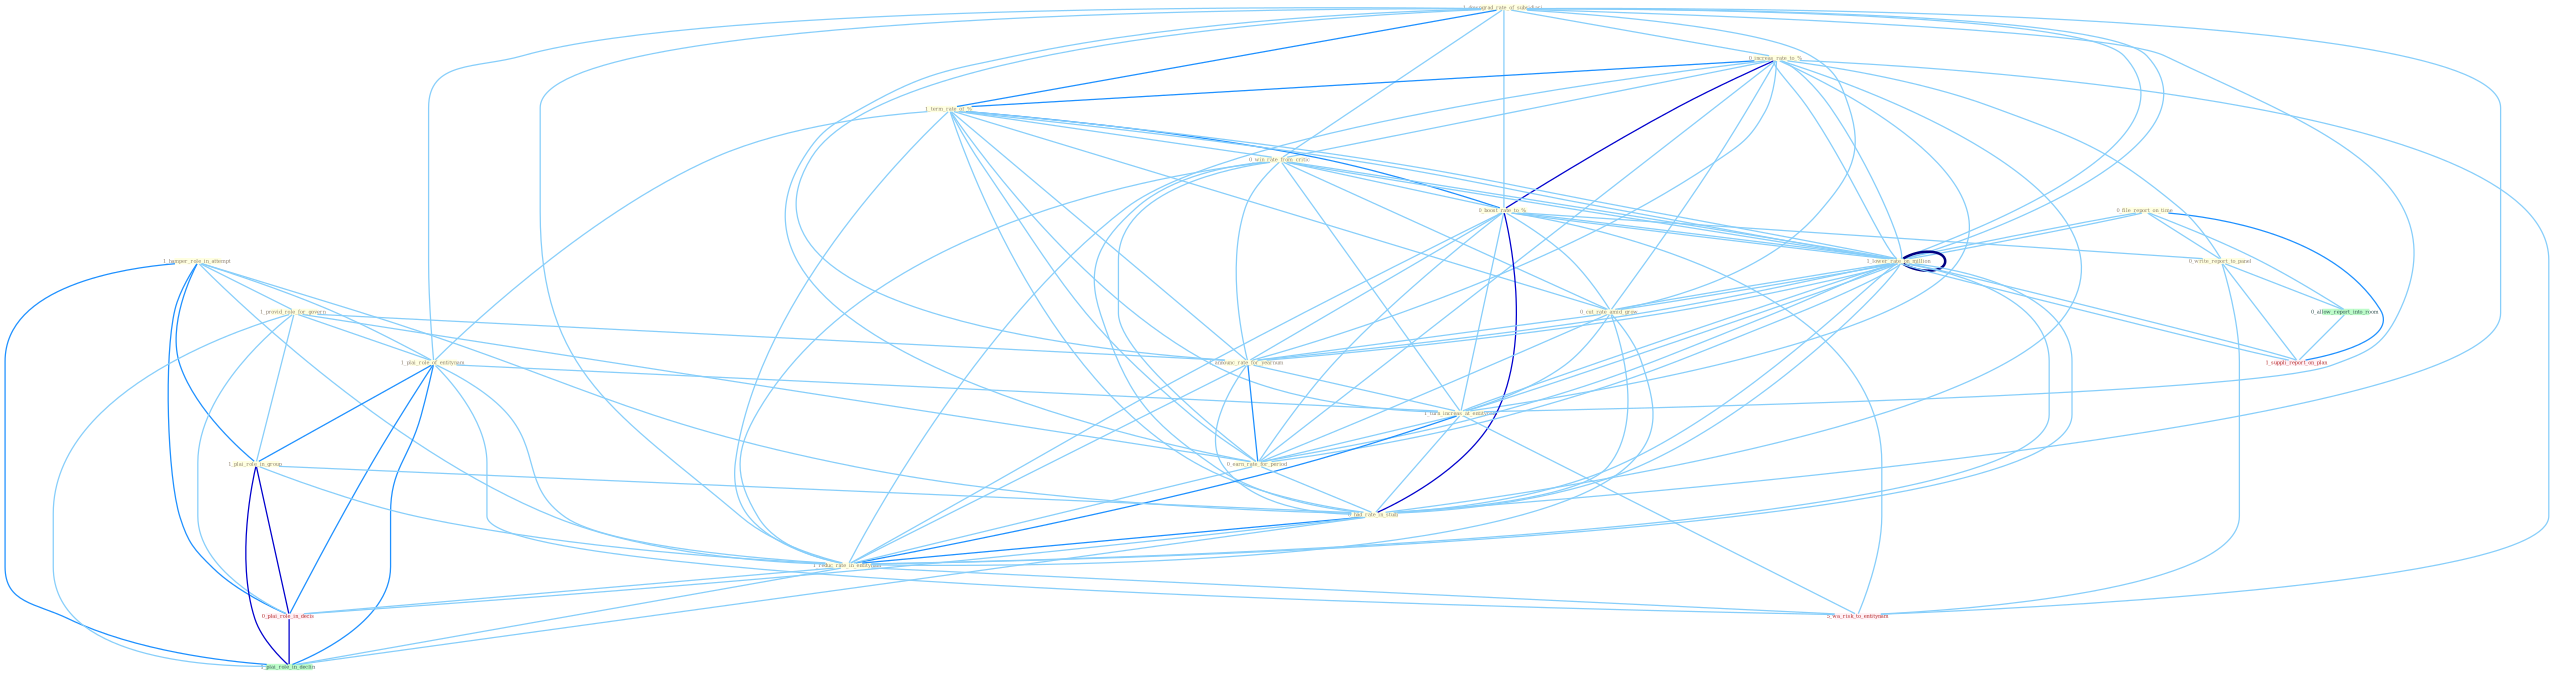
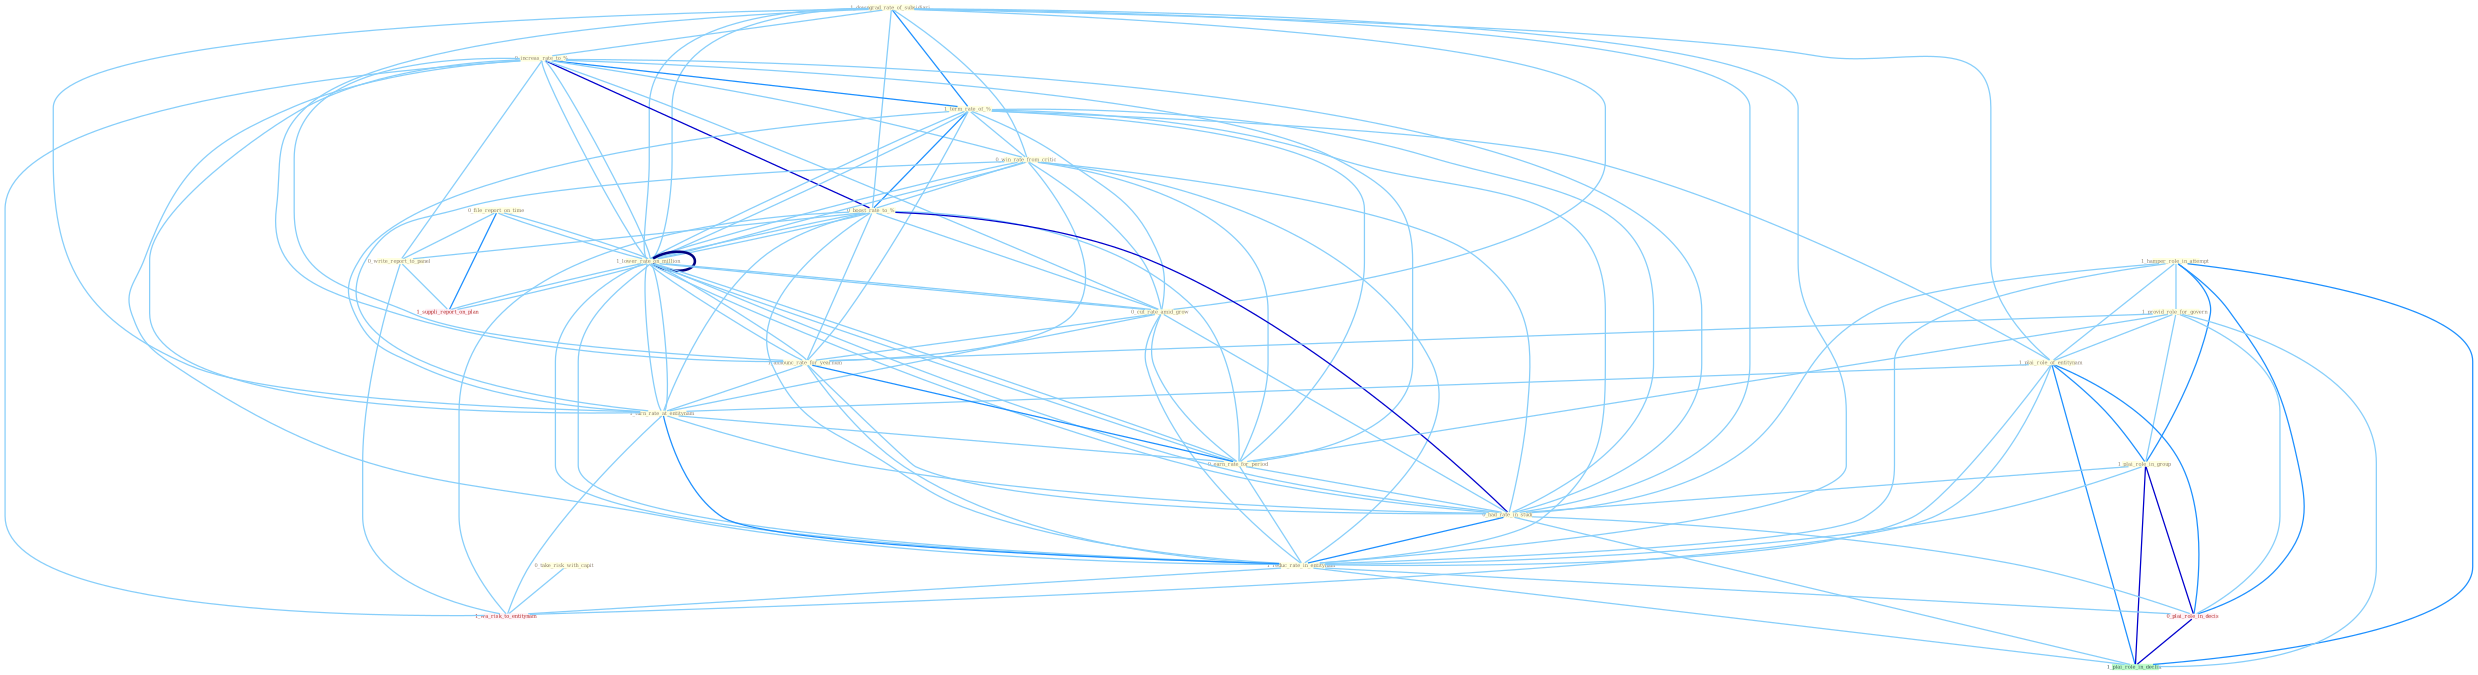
edge "1_downgrad_rate_of_subsidiari" -- "0_earn_rate_for_period": removed
node "0_allow_report_into_room": removed
node "1_turn_increas_at_entitynam": label "1_turn_increas_at_entitynam" -> "1_turn_rate_at_entitynam"
node "0_take_risk_with_capit": added
node "5_wa_risk_to_entitynam": label "5_wa_risk_to_entitynam" -> "1_wa_risk_to_entitynam"
